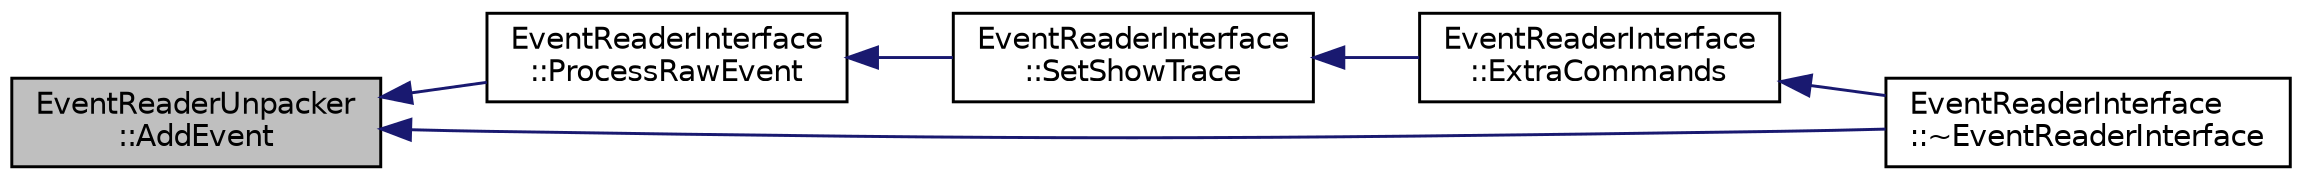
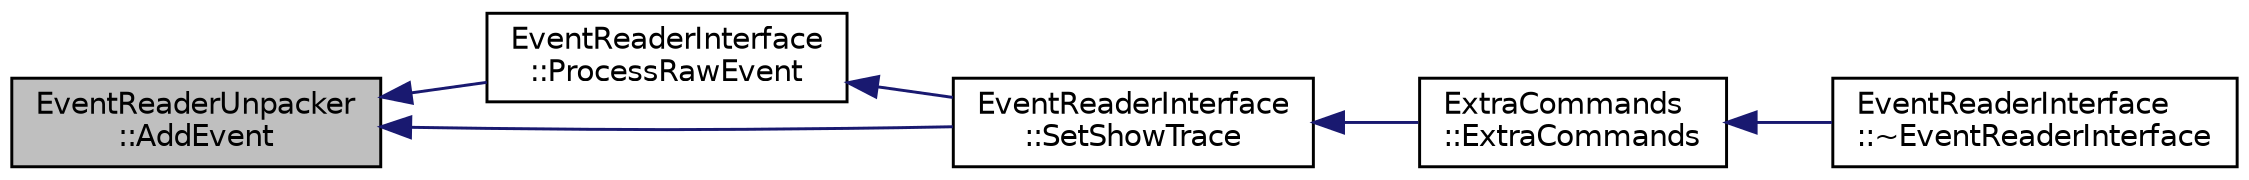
node "EventReaderInterface ::ExtraCommands": label "EventReaderInterface ::ExtraCommands" -> "ExtraCommands ::ExtraCommands"
edge "EventReaderInterface ::~EventReaderInterface" -> "EventReaderUnpacker ::AddEvent": now "EventReaderInterface ::SetShowTrace" -> "EventReaderUnpacker ::AddEvent"
